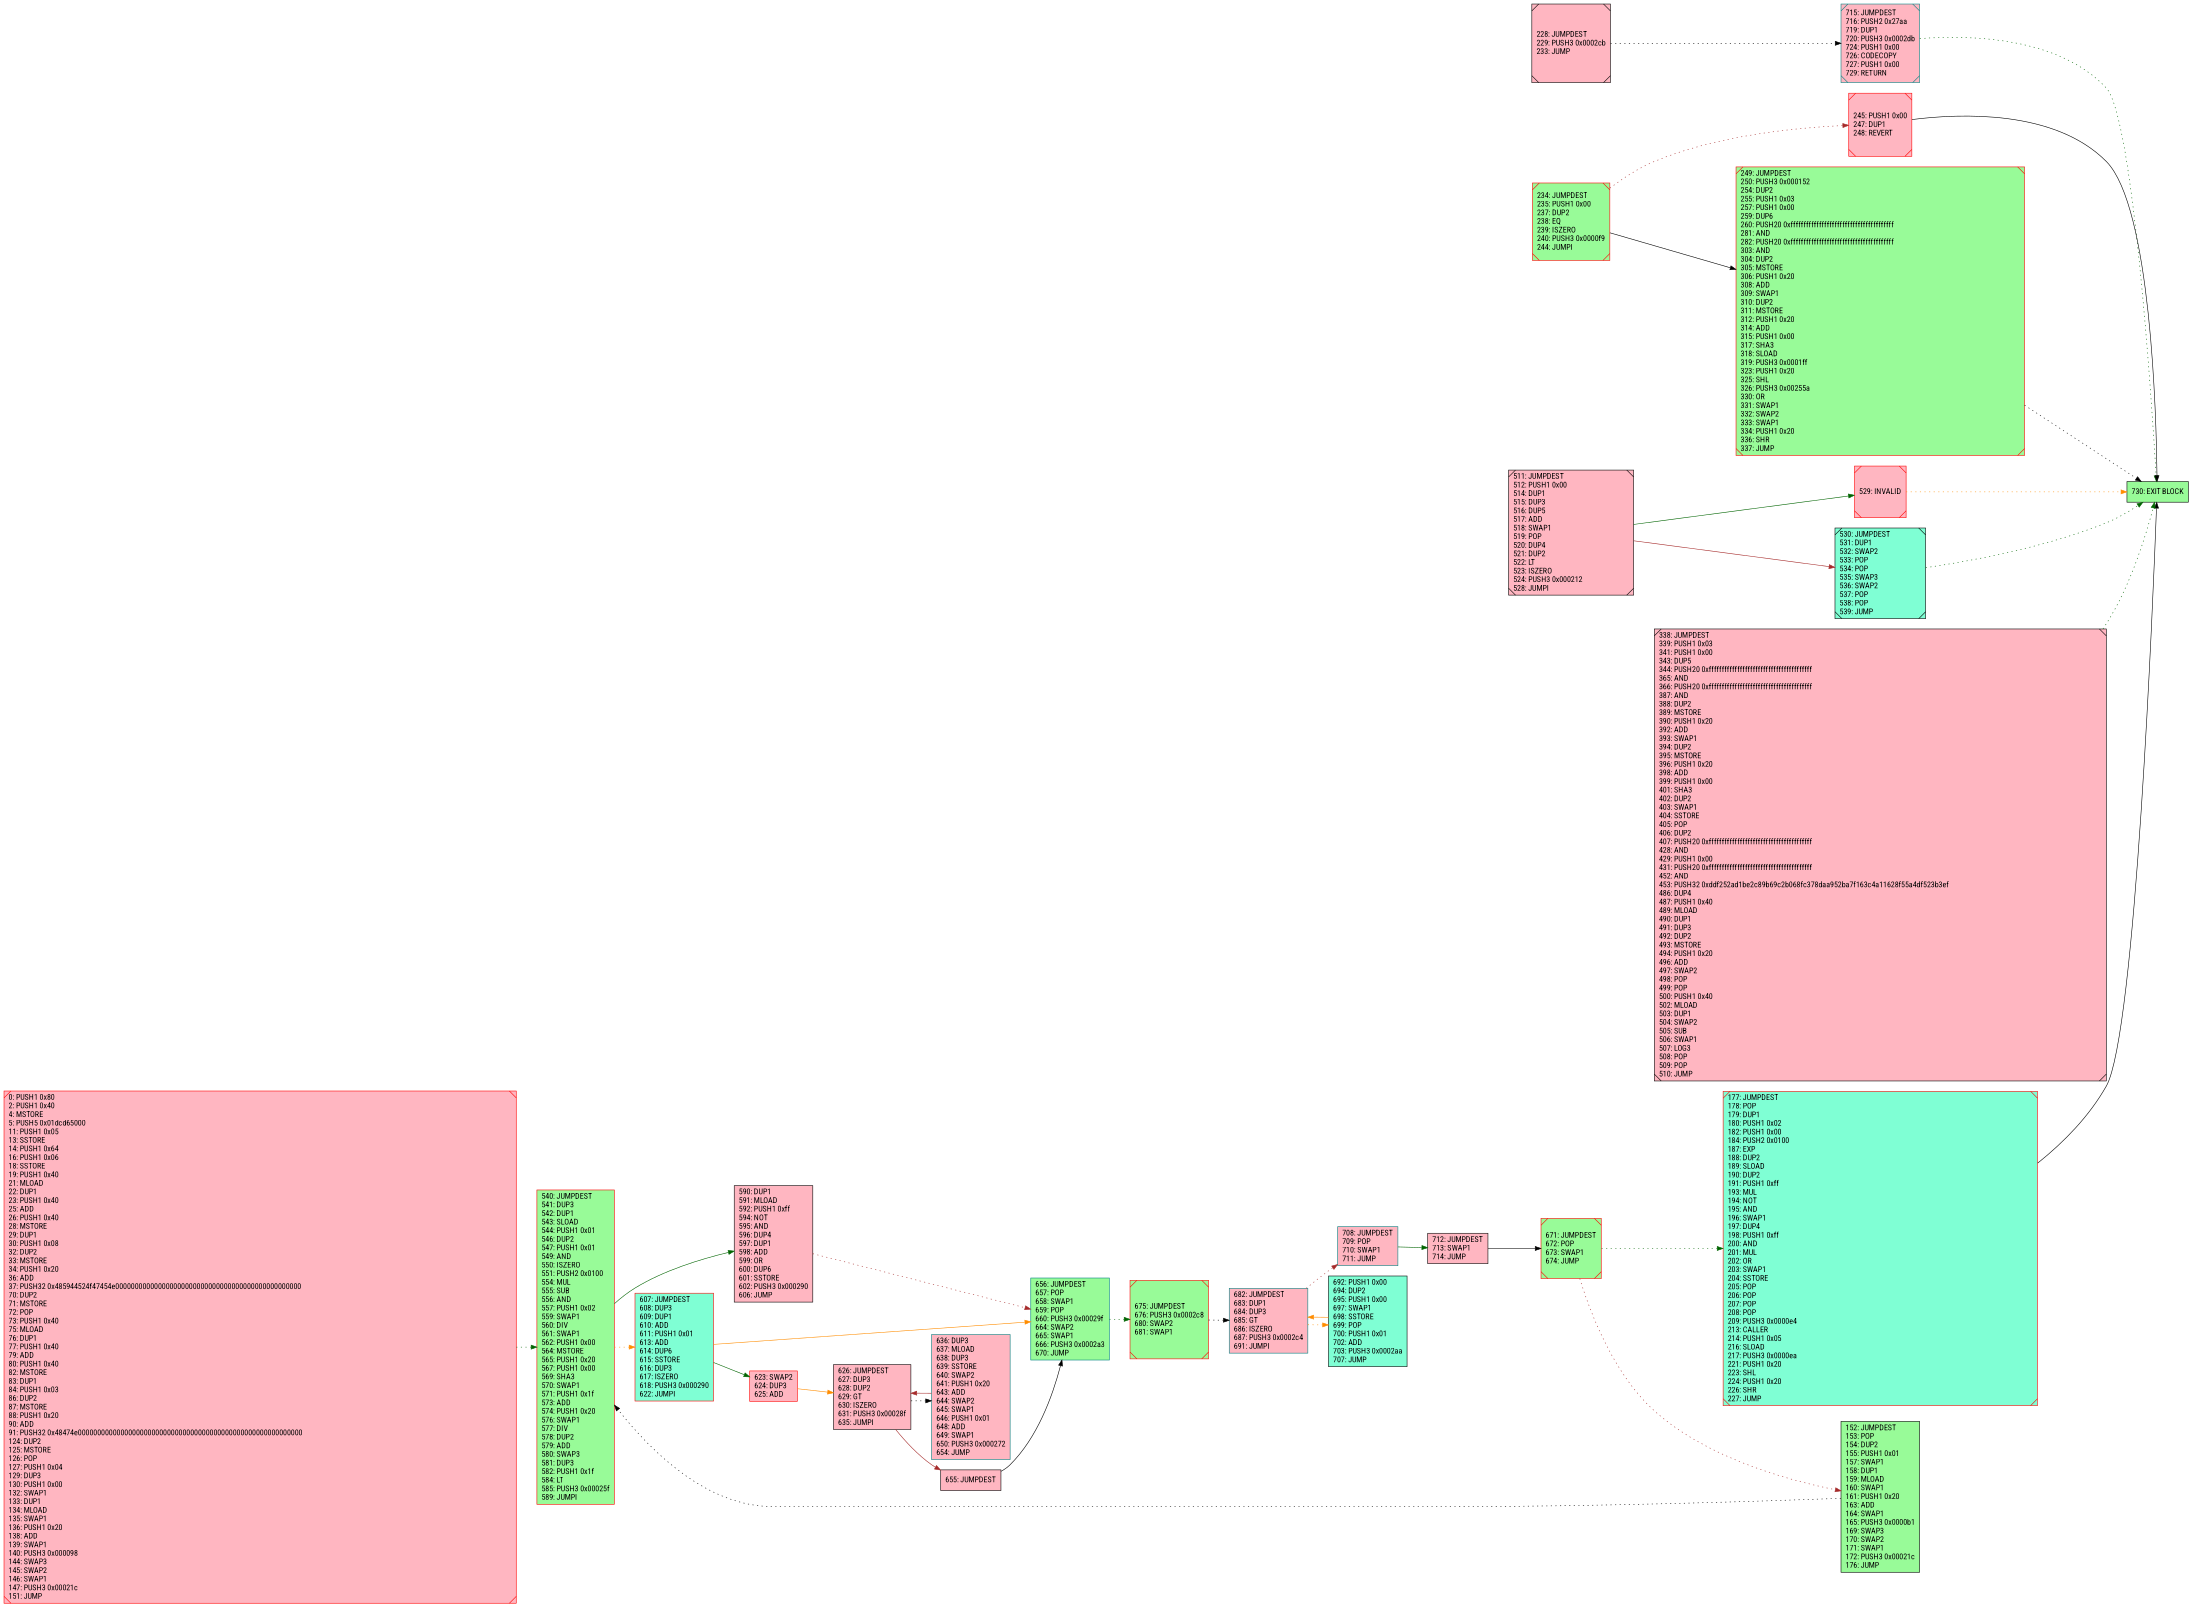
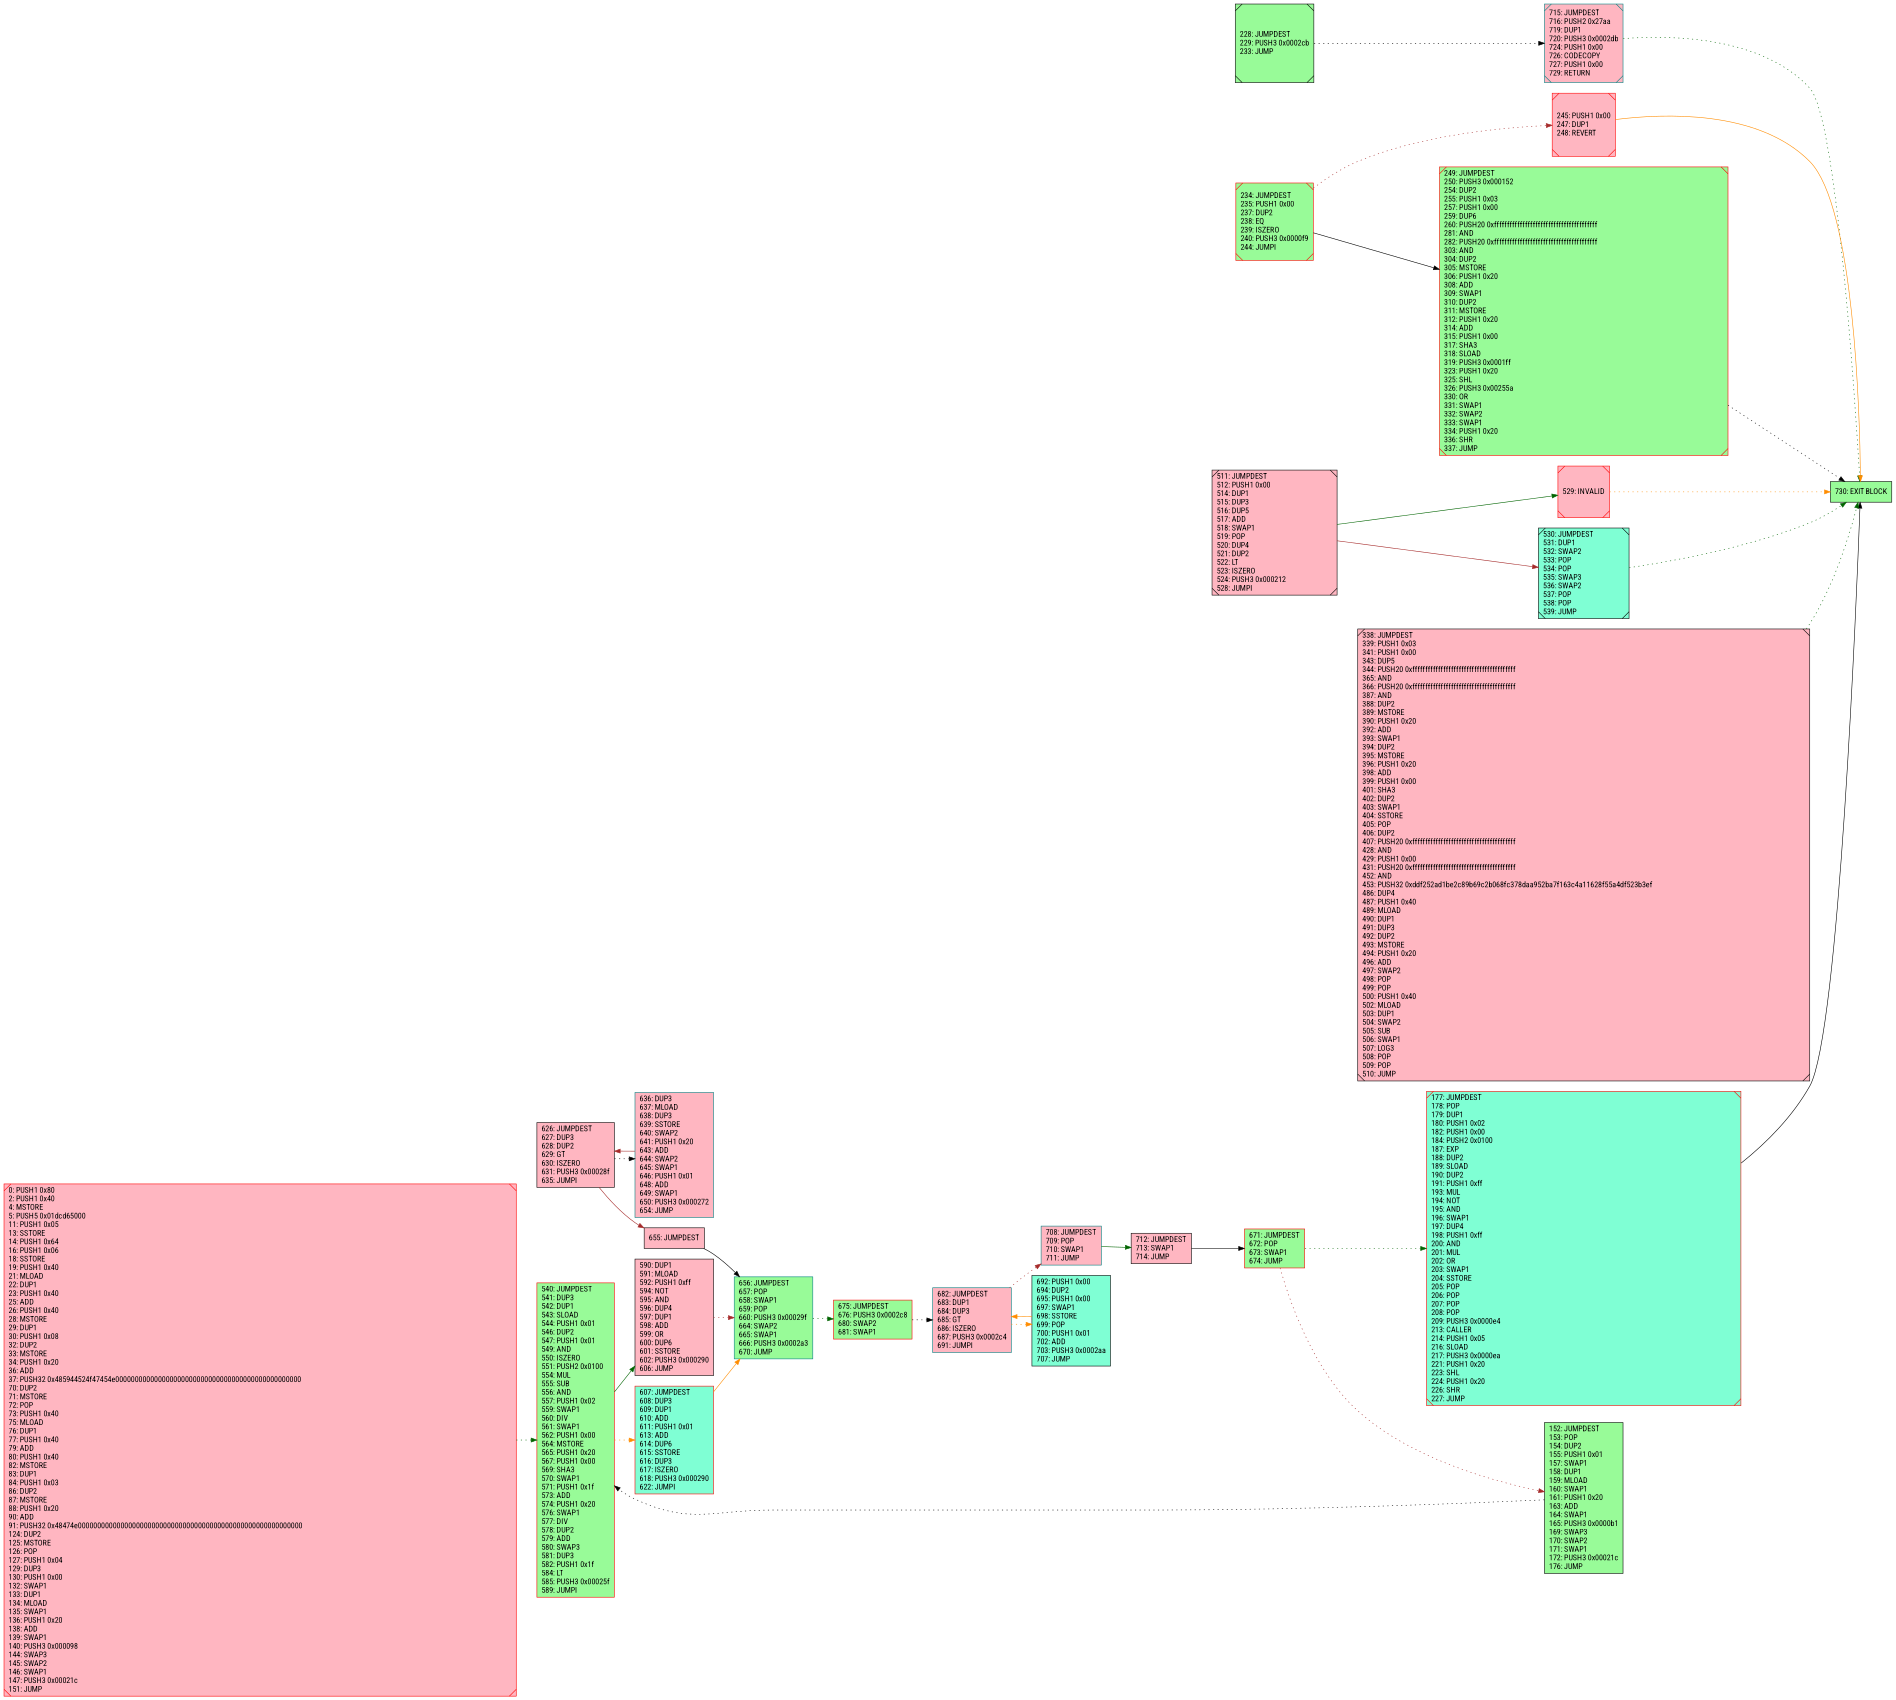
node "228: JUMPDEST 229: PUSH3 0x0002cb 233: JUMP": fillcolor lightpink -> palegreen
edge "245: PUSH1 0x00 247: DUP1 248: REVERT" -> "730: EXIT BLOCK": color black -> darkorange
node "671: JUMPDEST 672: POP 673: SWAP1 674: JUMP": shape Msquare -> box
node "675: JUMPDEST 676: PUSH3 0x0002c8 680: SWAP2 681: SWAP1": shape Msquare -> box
node "623: SWAP2 624: DUP3 625: ADD": removed
